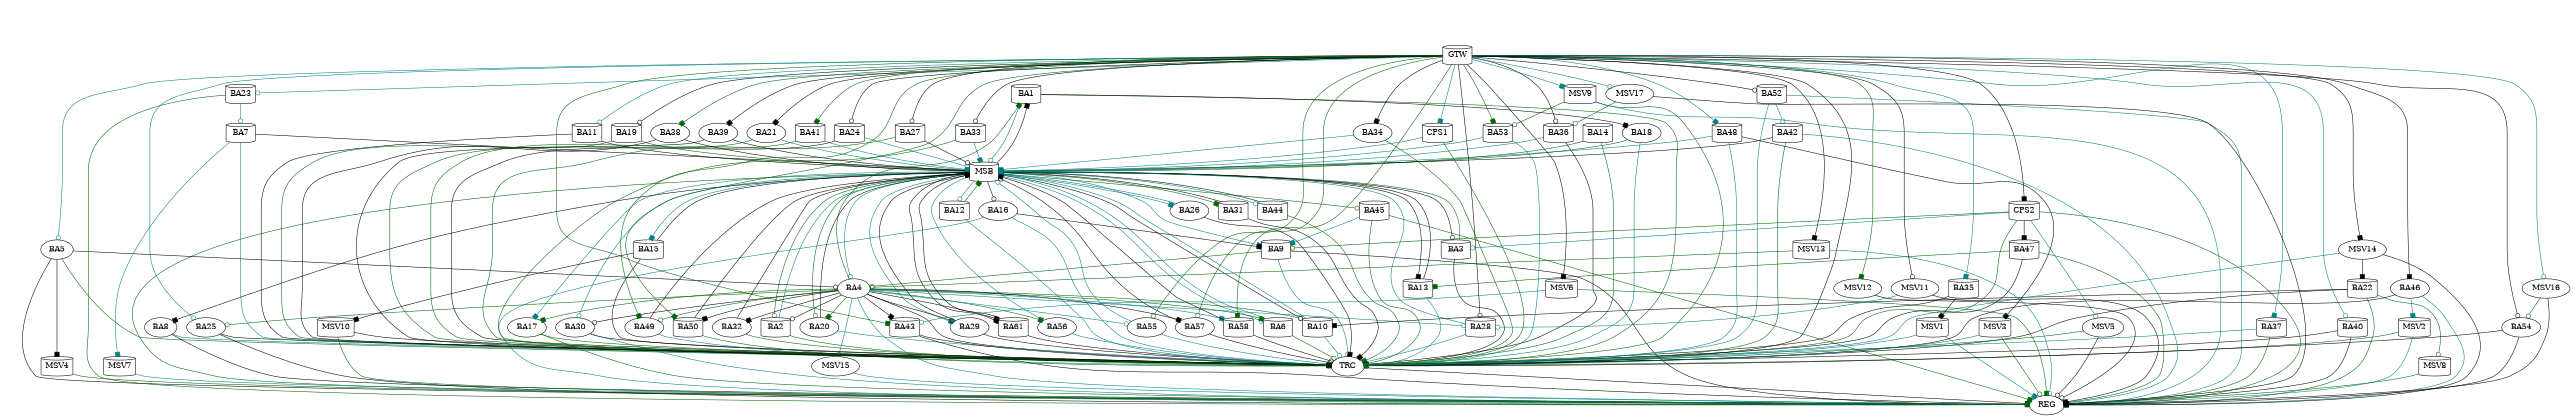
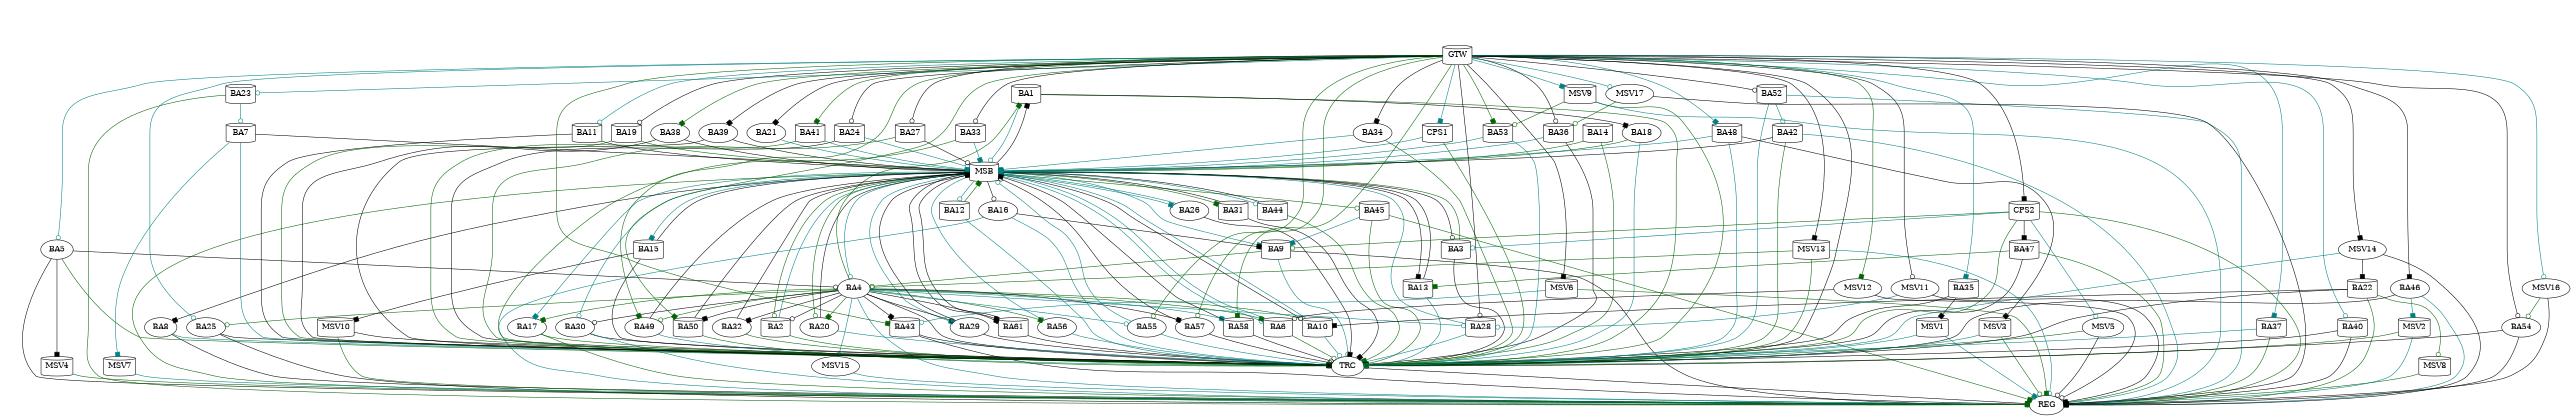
edge "BA21" -> "TRC": now "MSV13" -> "TRC"
edge "MSV12" -> "BA6": added
